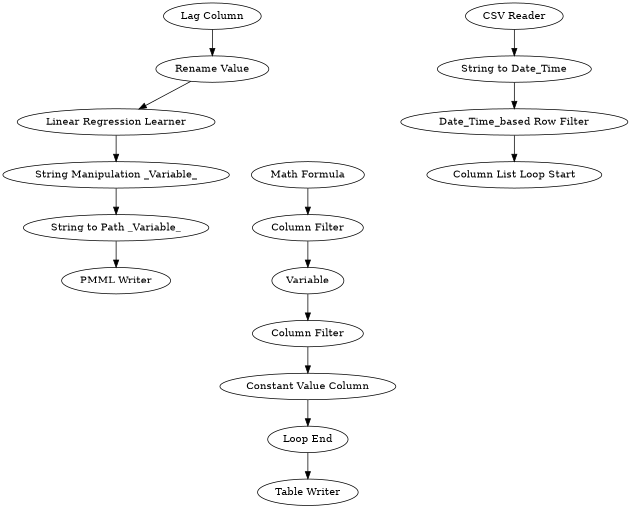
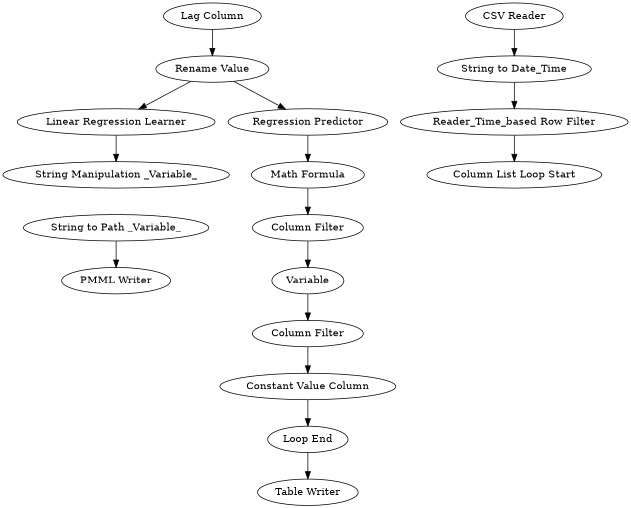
node "Regression Predictor": added
node "Date_Time_based Row Filter": label "Date_Time_based Row Filter" -> "Reader_Time_based Row Filter"
edge "String Manipulation _Variable_" -> "String to Path _Variable_": removed
